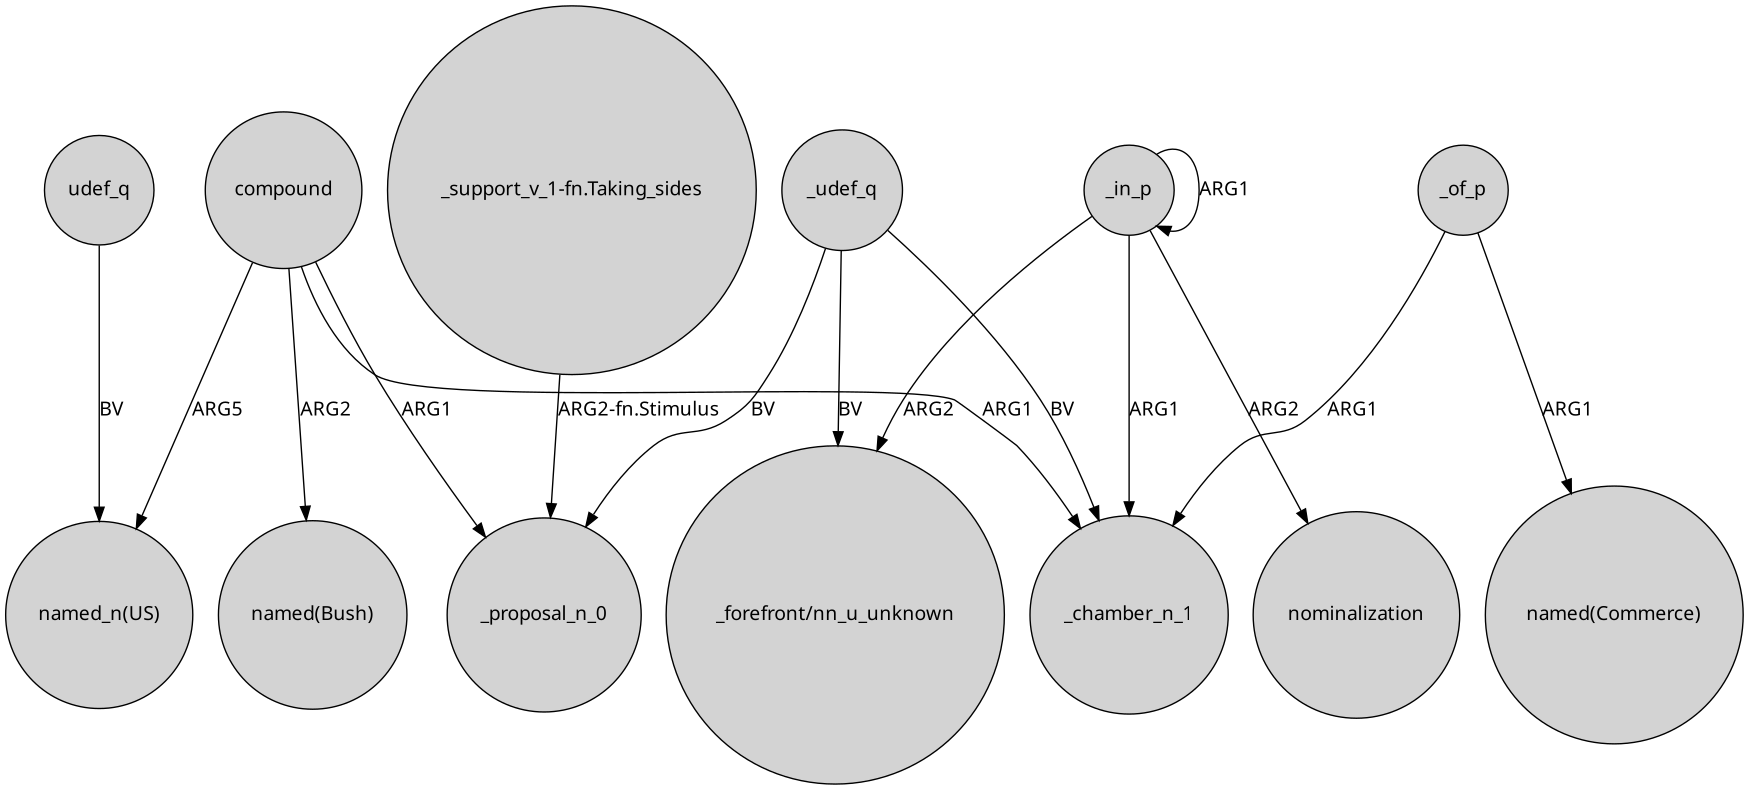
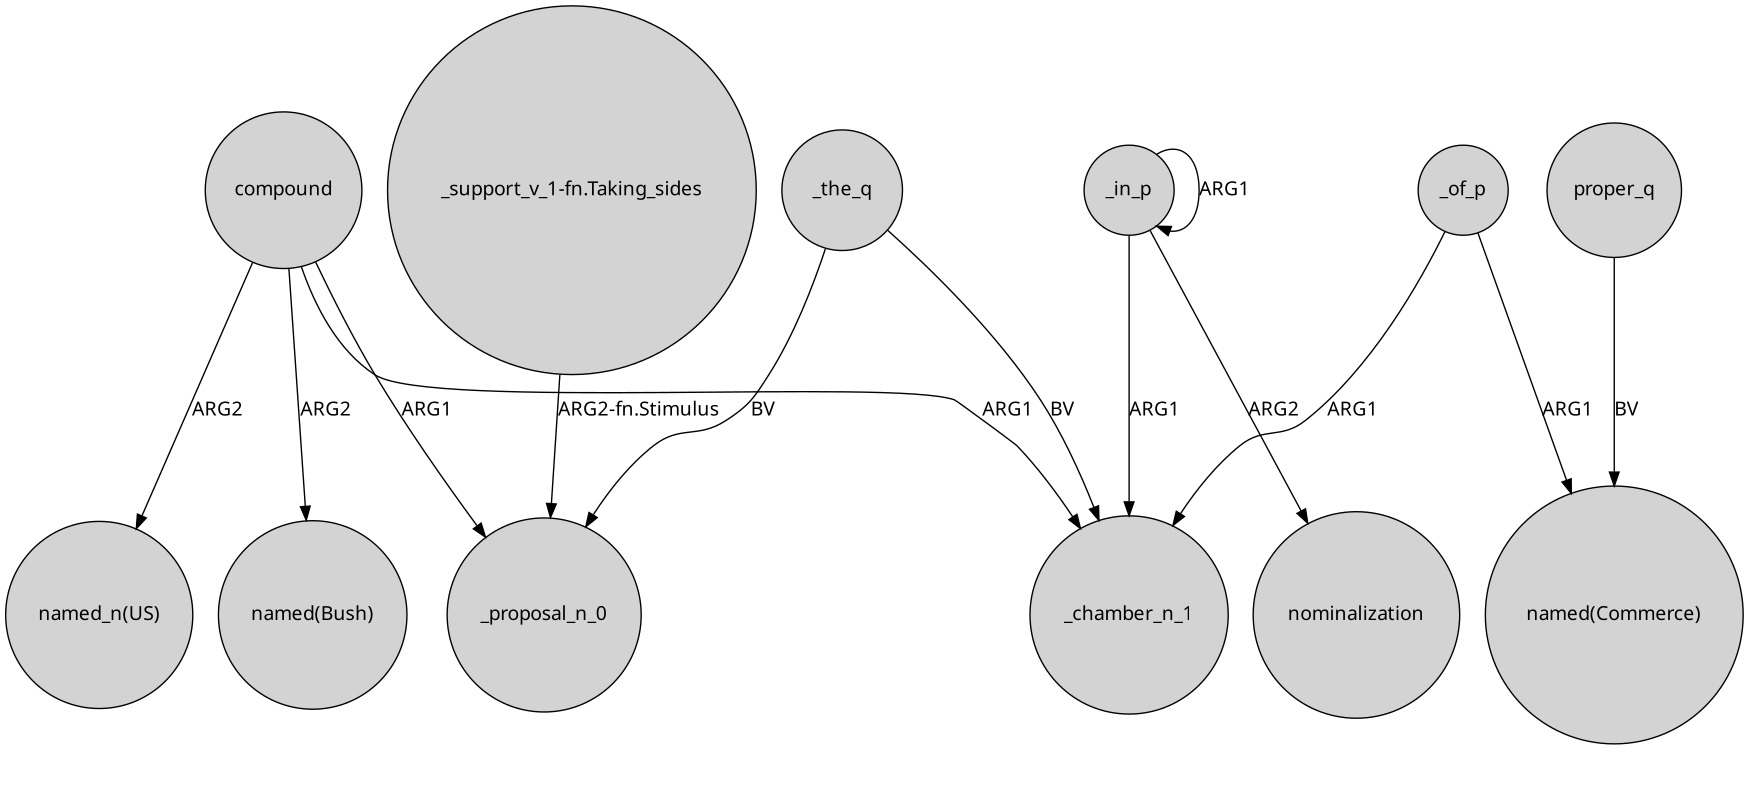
node "udef_q": removed
node "_udef_q": label "_udef_q" -> "_the_q"
node "proper_q": added
edge "compound" -> "named_n(US)": label "ARG5" -> "ARG2"
node "_forefront/nn_u_unknown": removed
